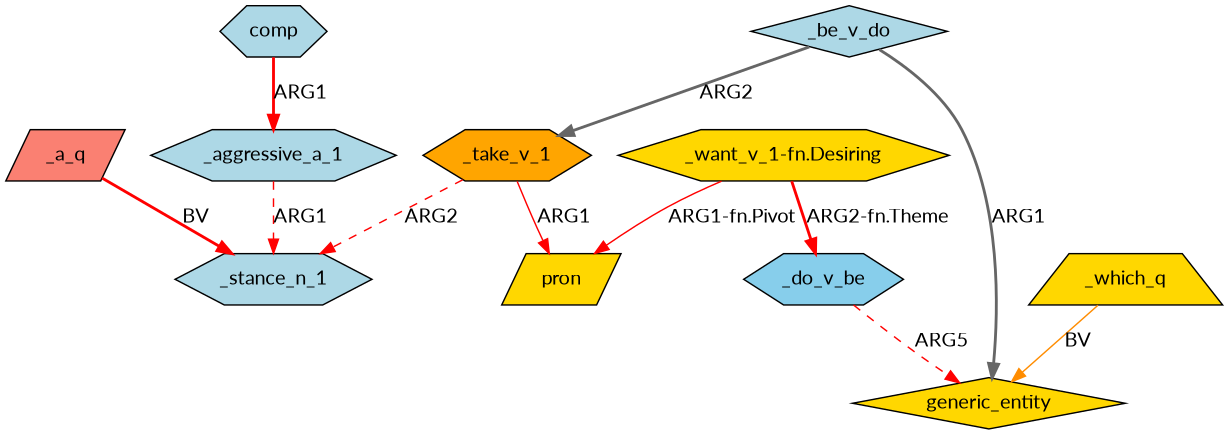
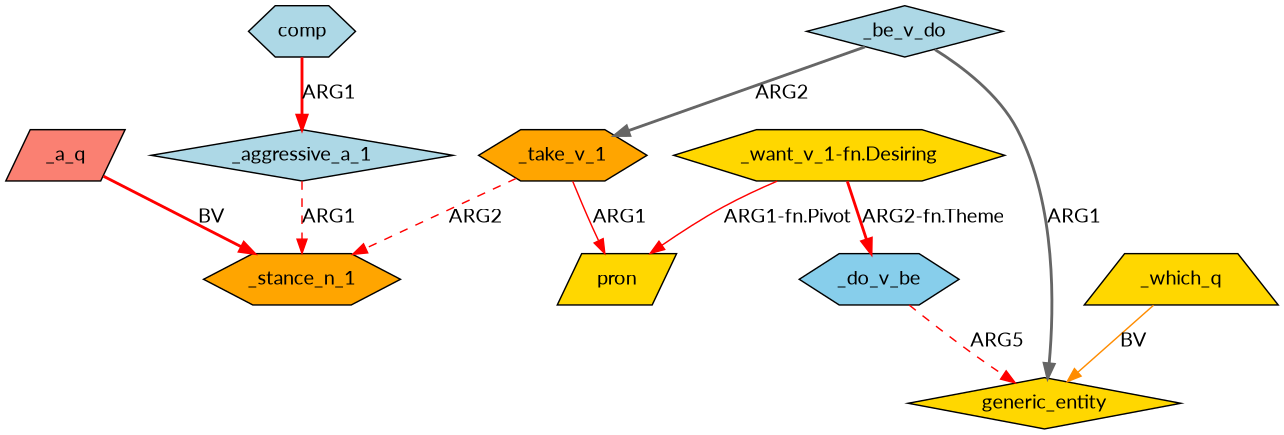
node "_aggressive_a_1": shape hexagon -> diamond
node "_stance_n_1": fillcolor lightblue -> orange
